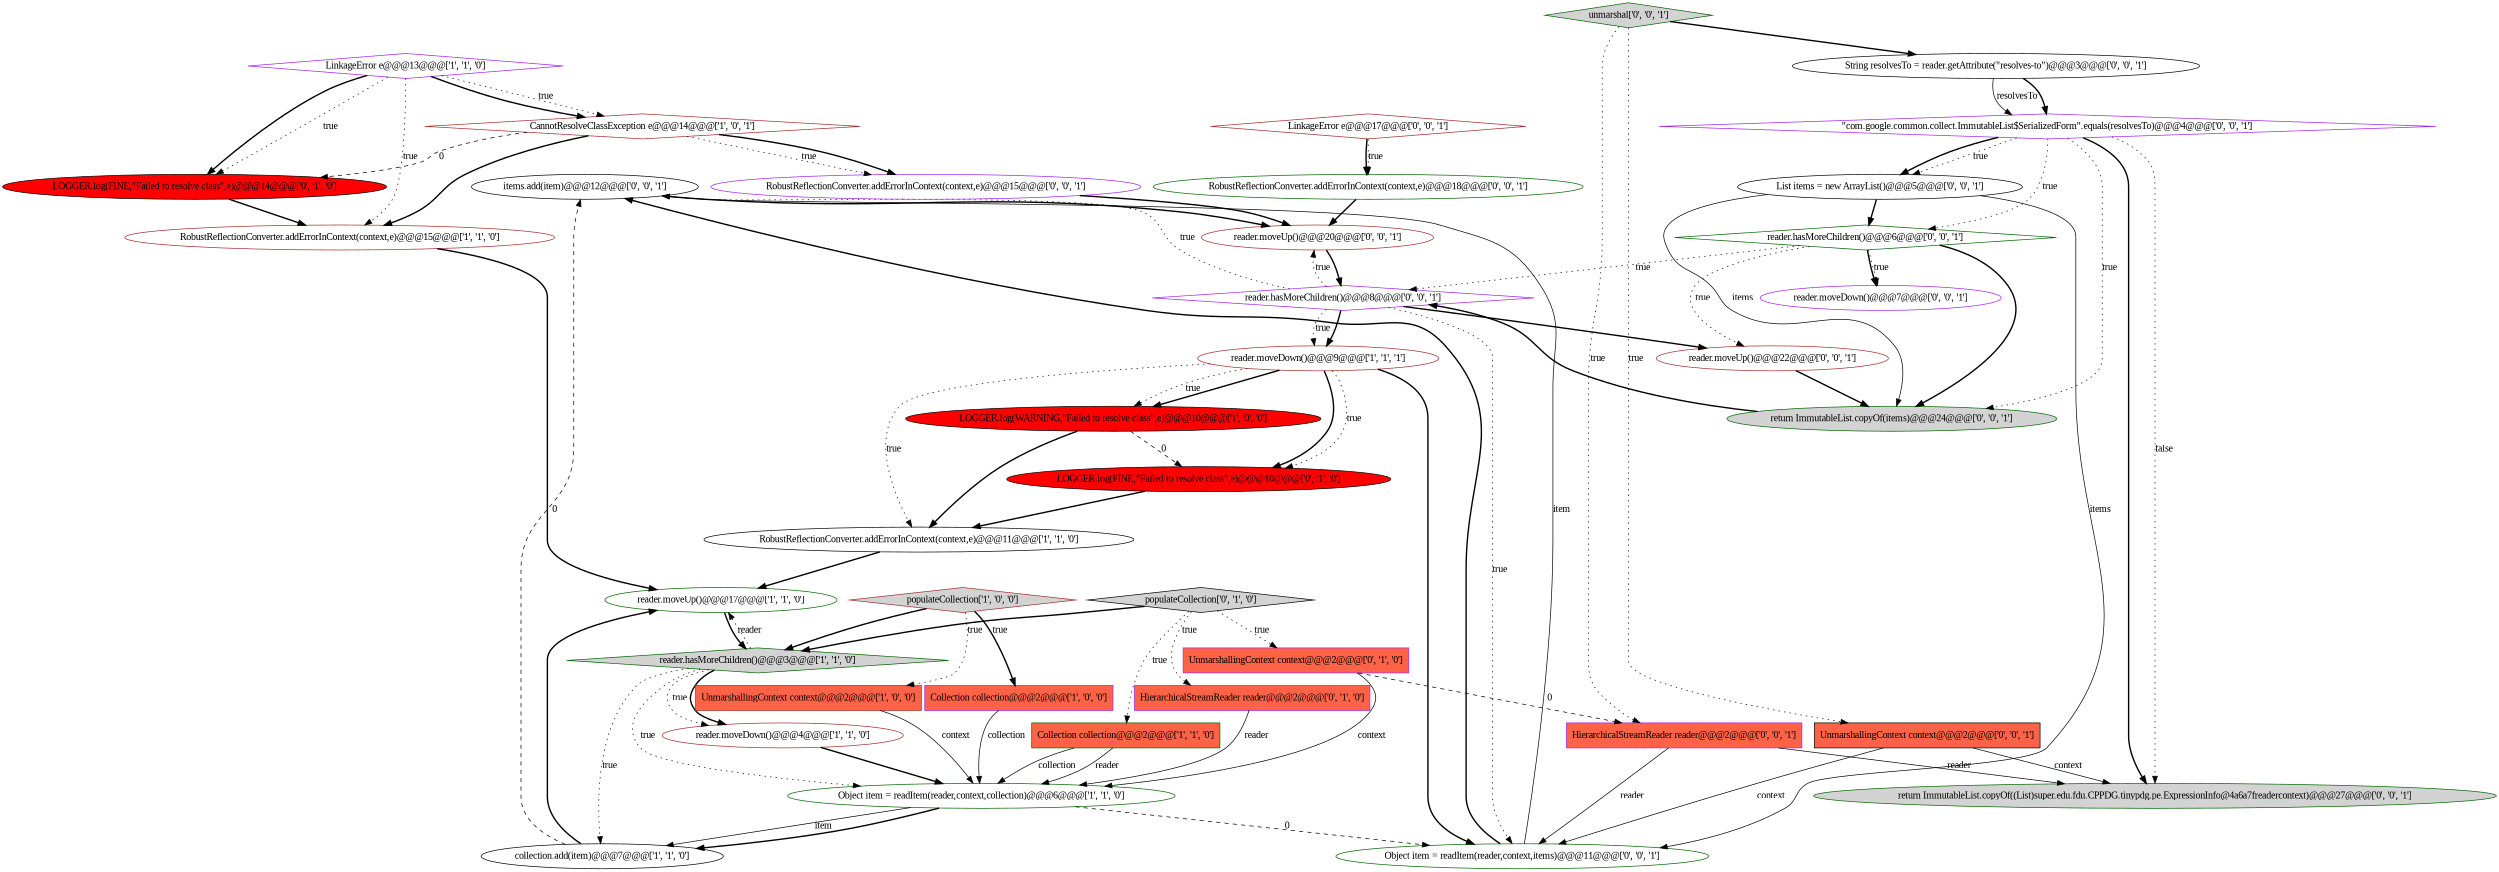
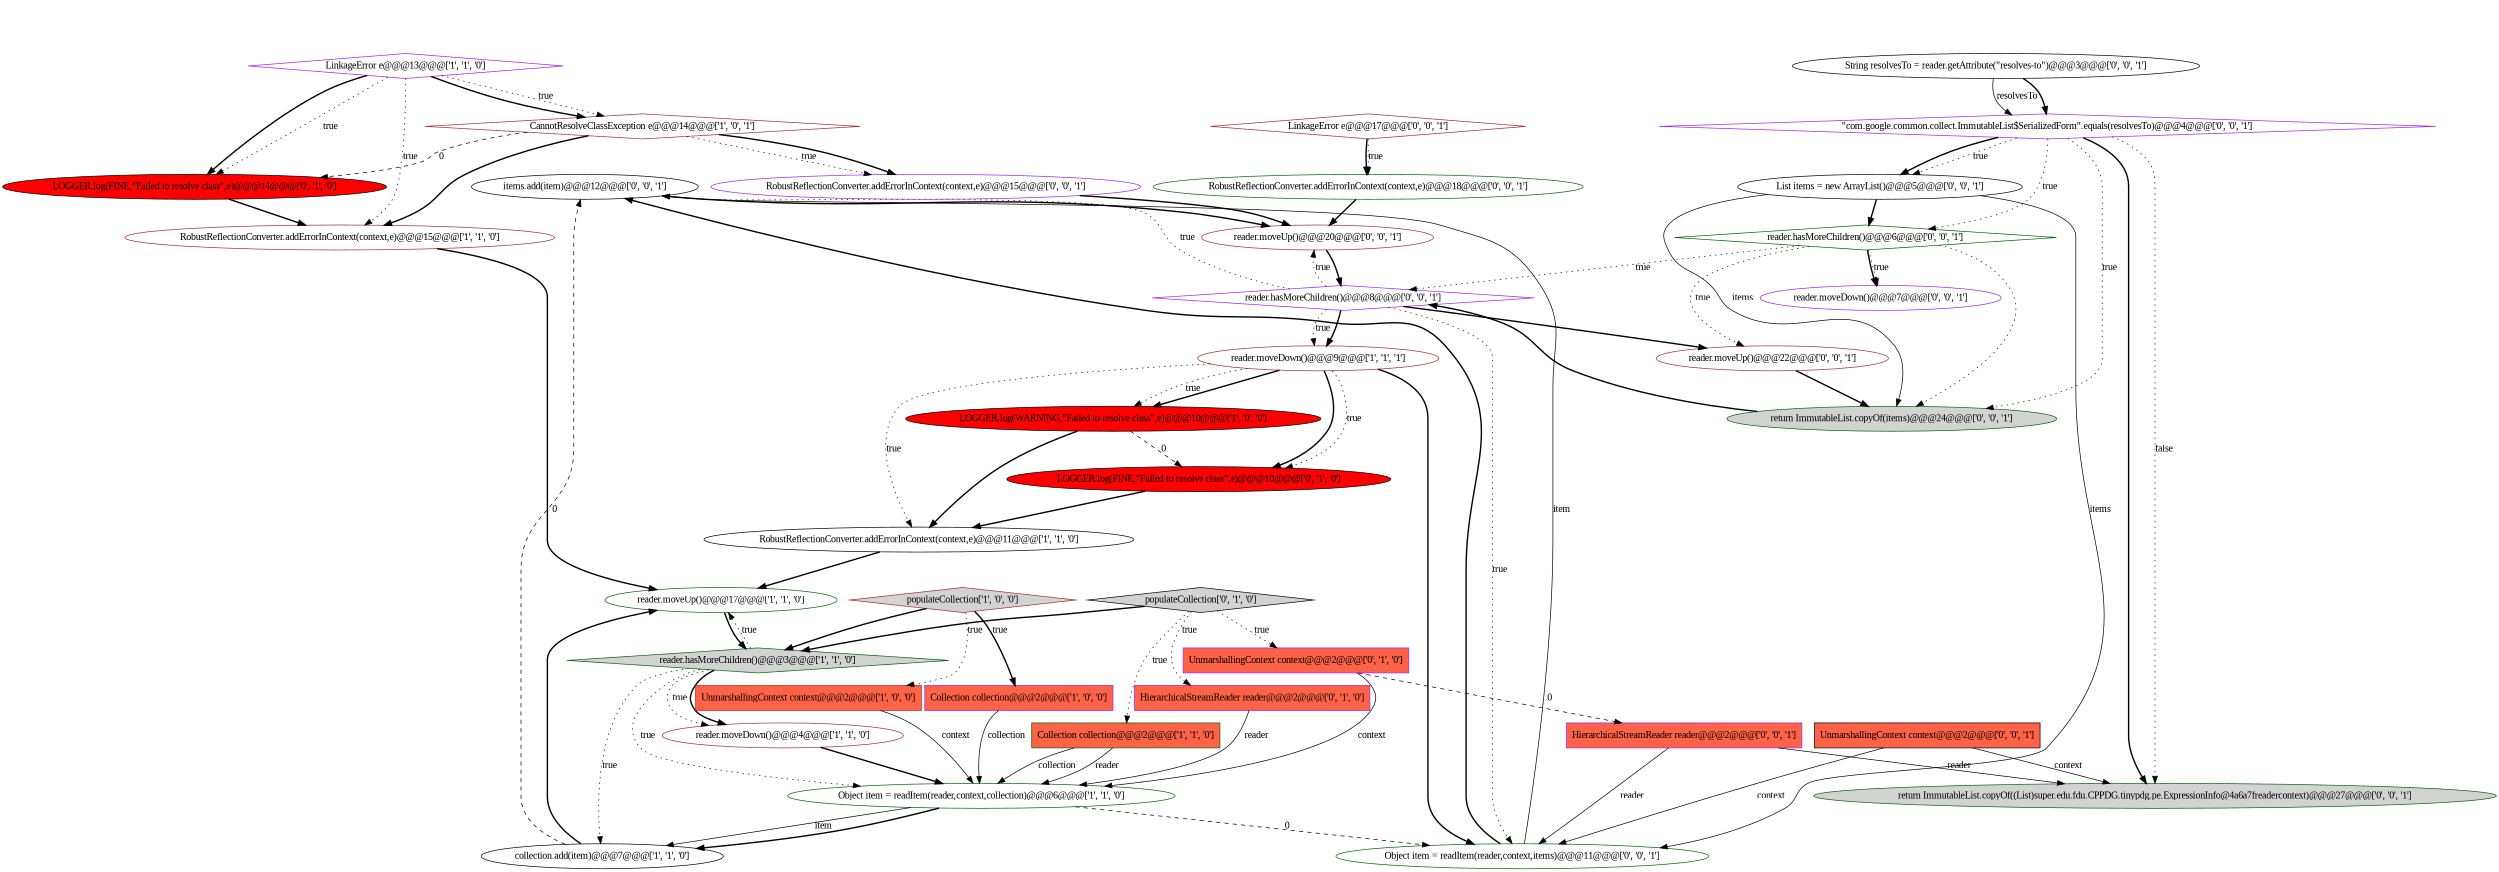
node "unmarshal['0', '0', '1']": removed
edge "reader.hasMoreChildren()@@@6@@@['0', '0', '1']" -> "return ImmutableList.copyOf(items)@@@24@@@['0', '0', '1']": style bold -> dotted
edge "reader.hasMoreChildren()@@@3@@@['1', '1', '0']" -> "reader.moveUp()@@@17@@@['1', '1', '0']": label "reader" -> "true"
